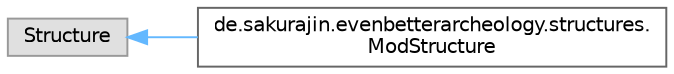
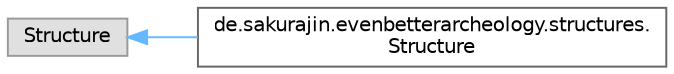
node "de.sakurajin.evenbetterarcheology.structures. ModStructure": label "de.sakurajin.evenbetterarcheology.structures. ModStructure" -> "de.sakurajin.evenbetterarcheology.structures. Structure"
